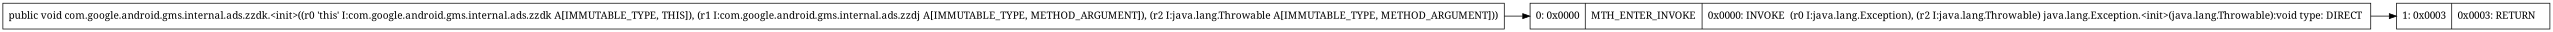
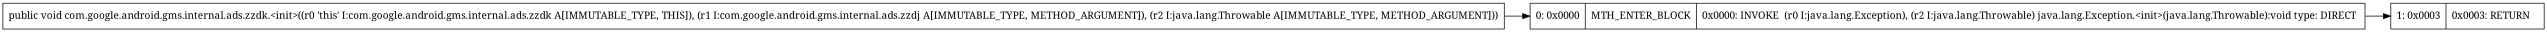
node "0: 0x0000": text "MTH_ENTER_INVOKE" -> "MTH_ENTER_BLOCK"
